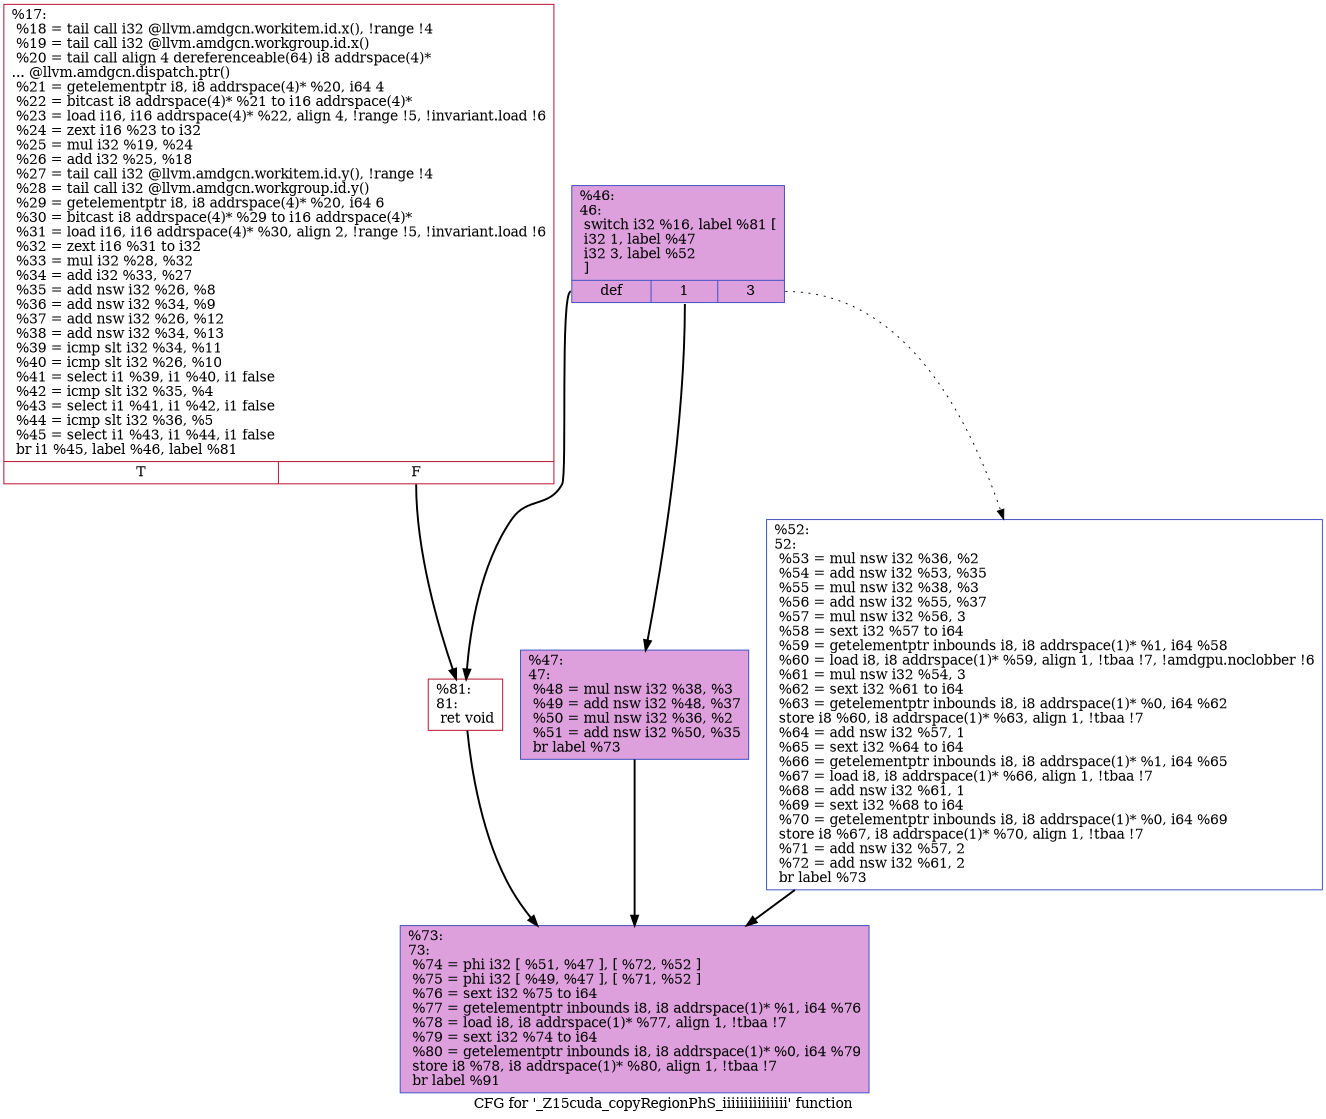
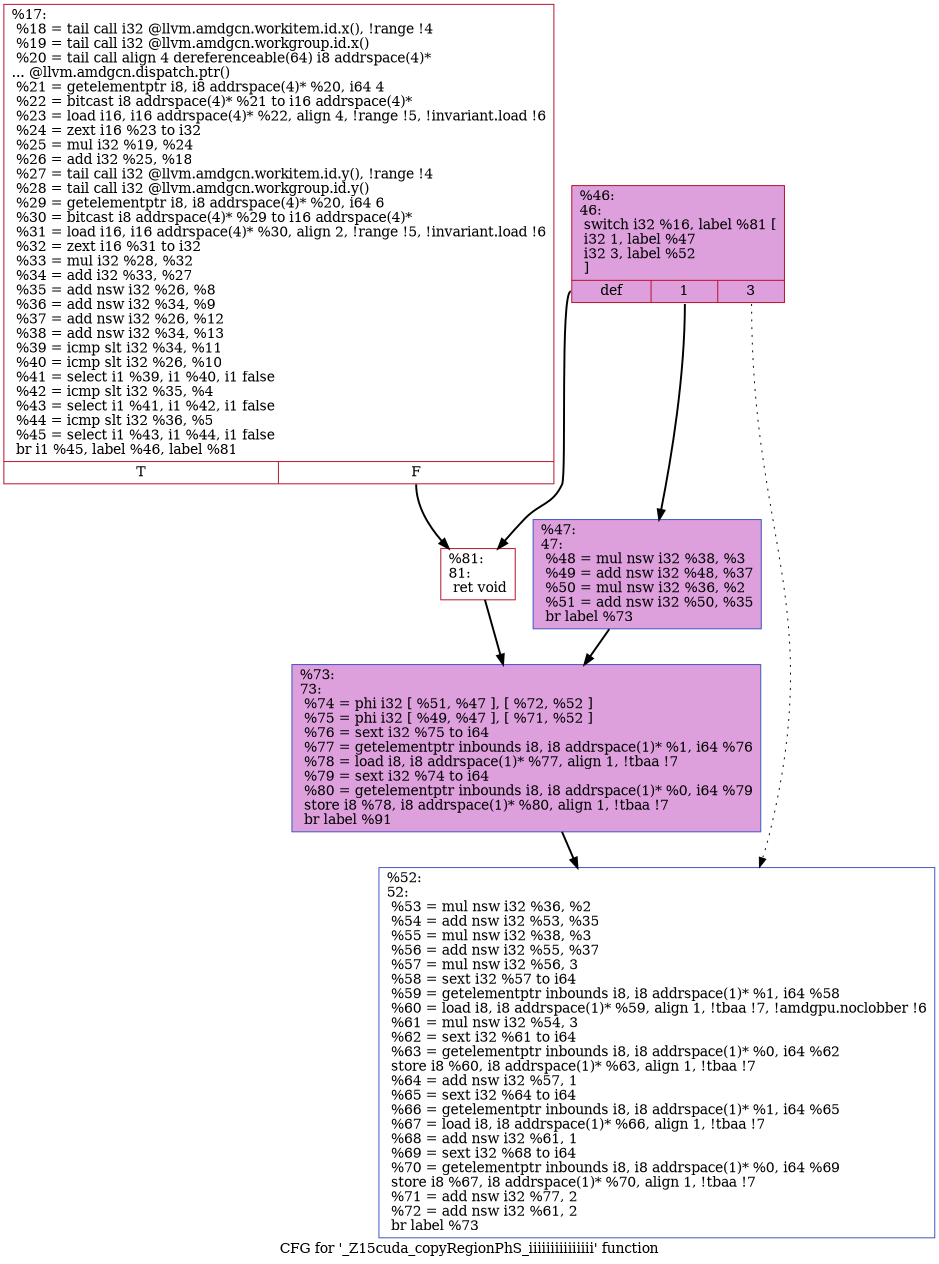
node "%46:": color #3d50c3ff -> #b70d28ff
node "%52:": text "%71 = add nsw i32 %57, 2" -> "%71 = add nsw i32 %77, 2"
edge "%52:" -> "%73:": reversed
